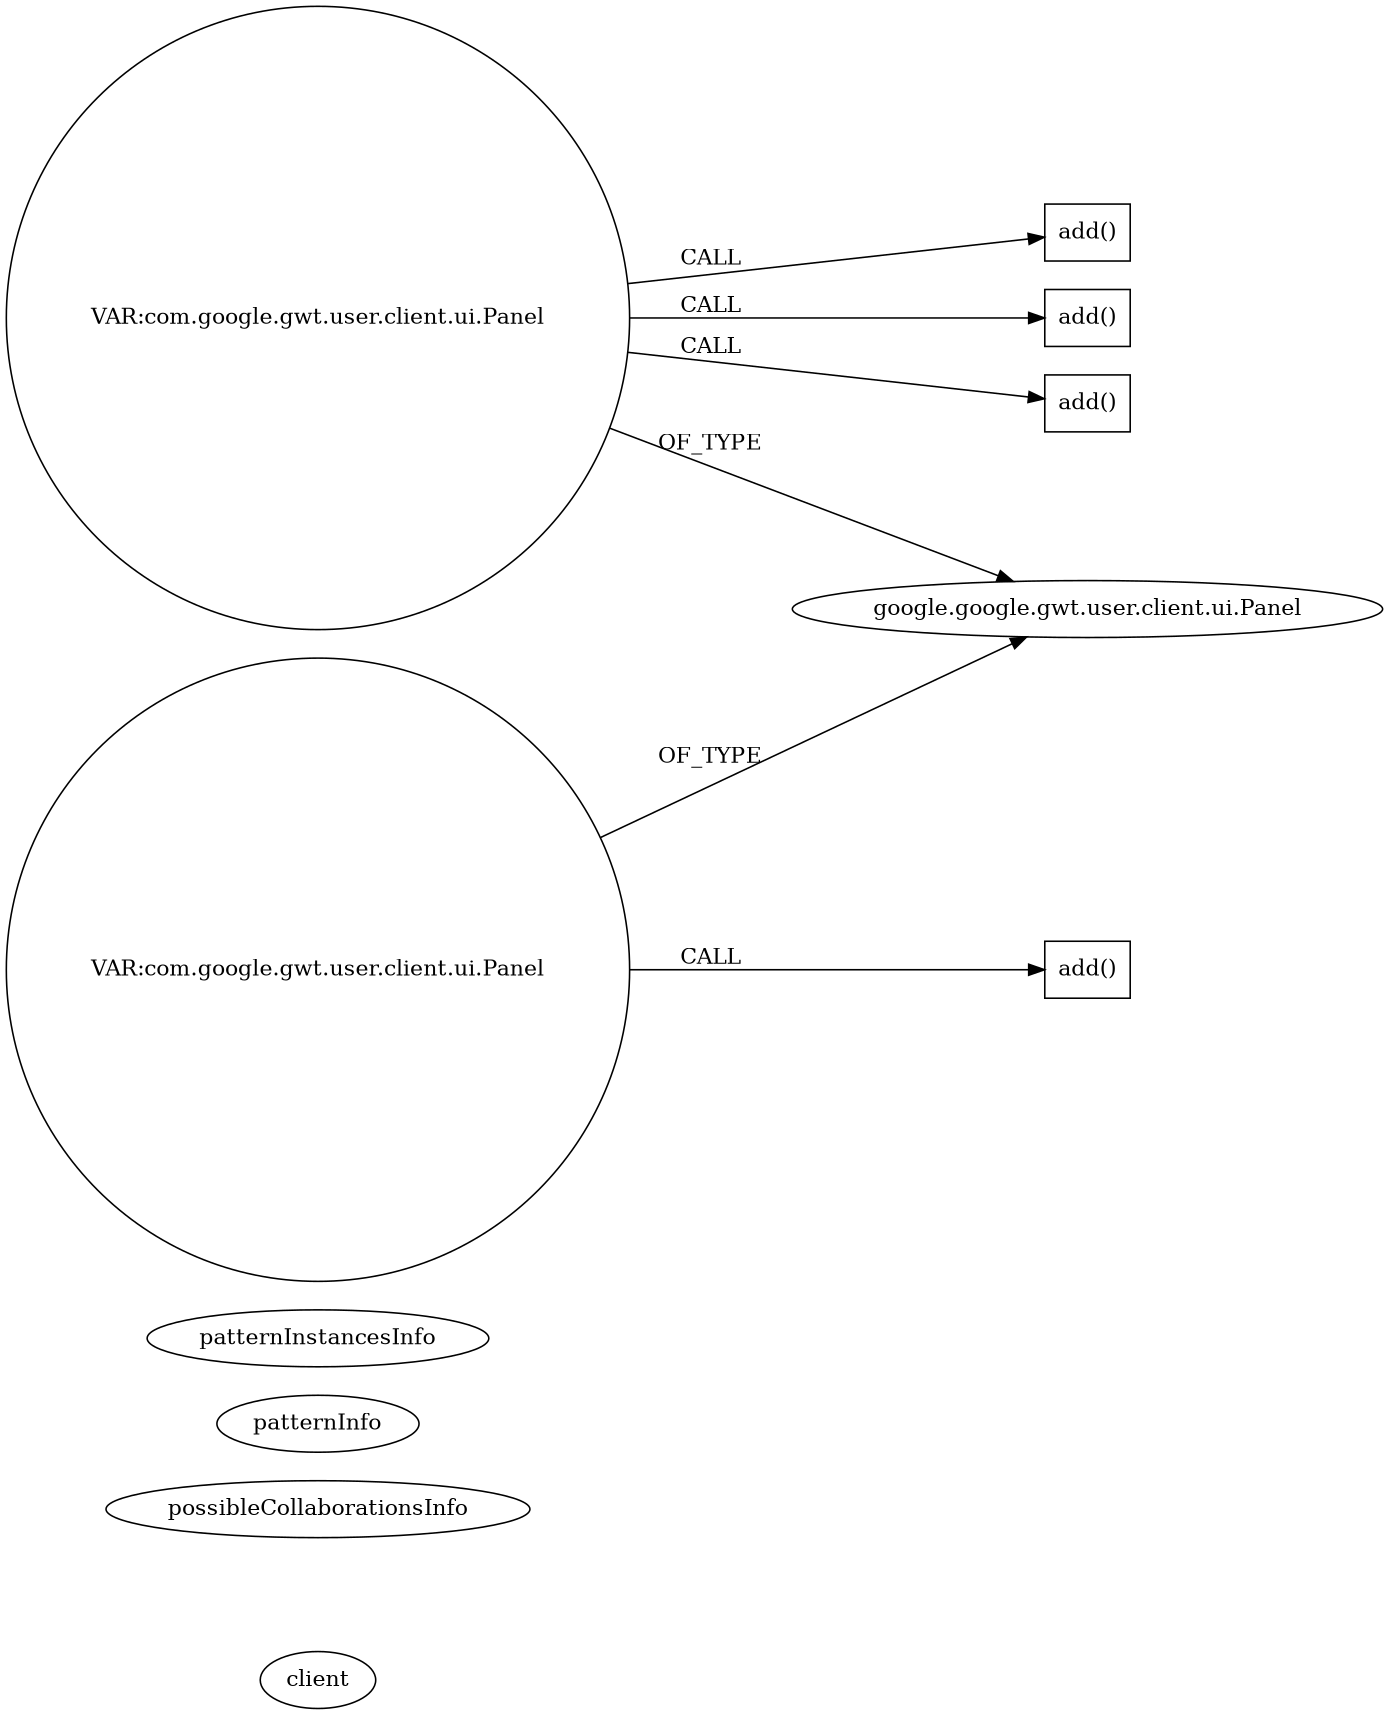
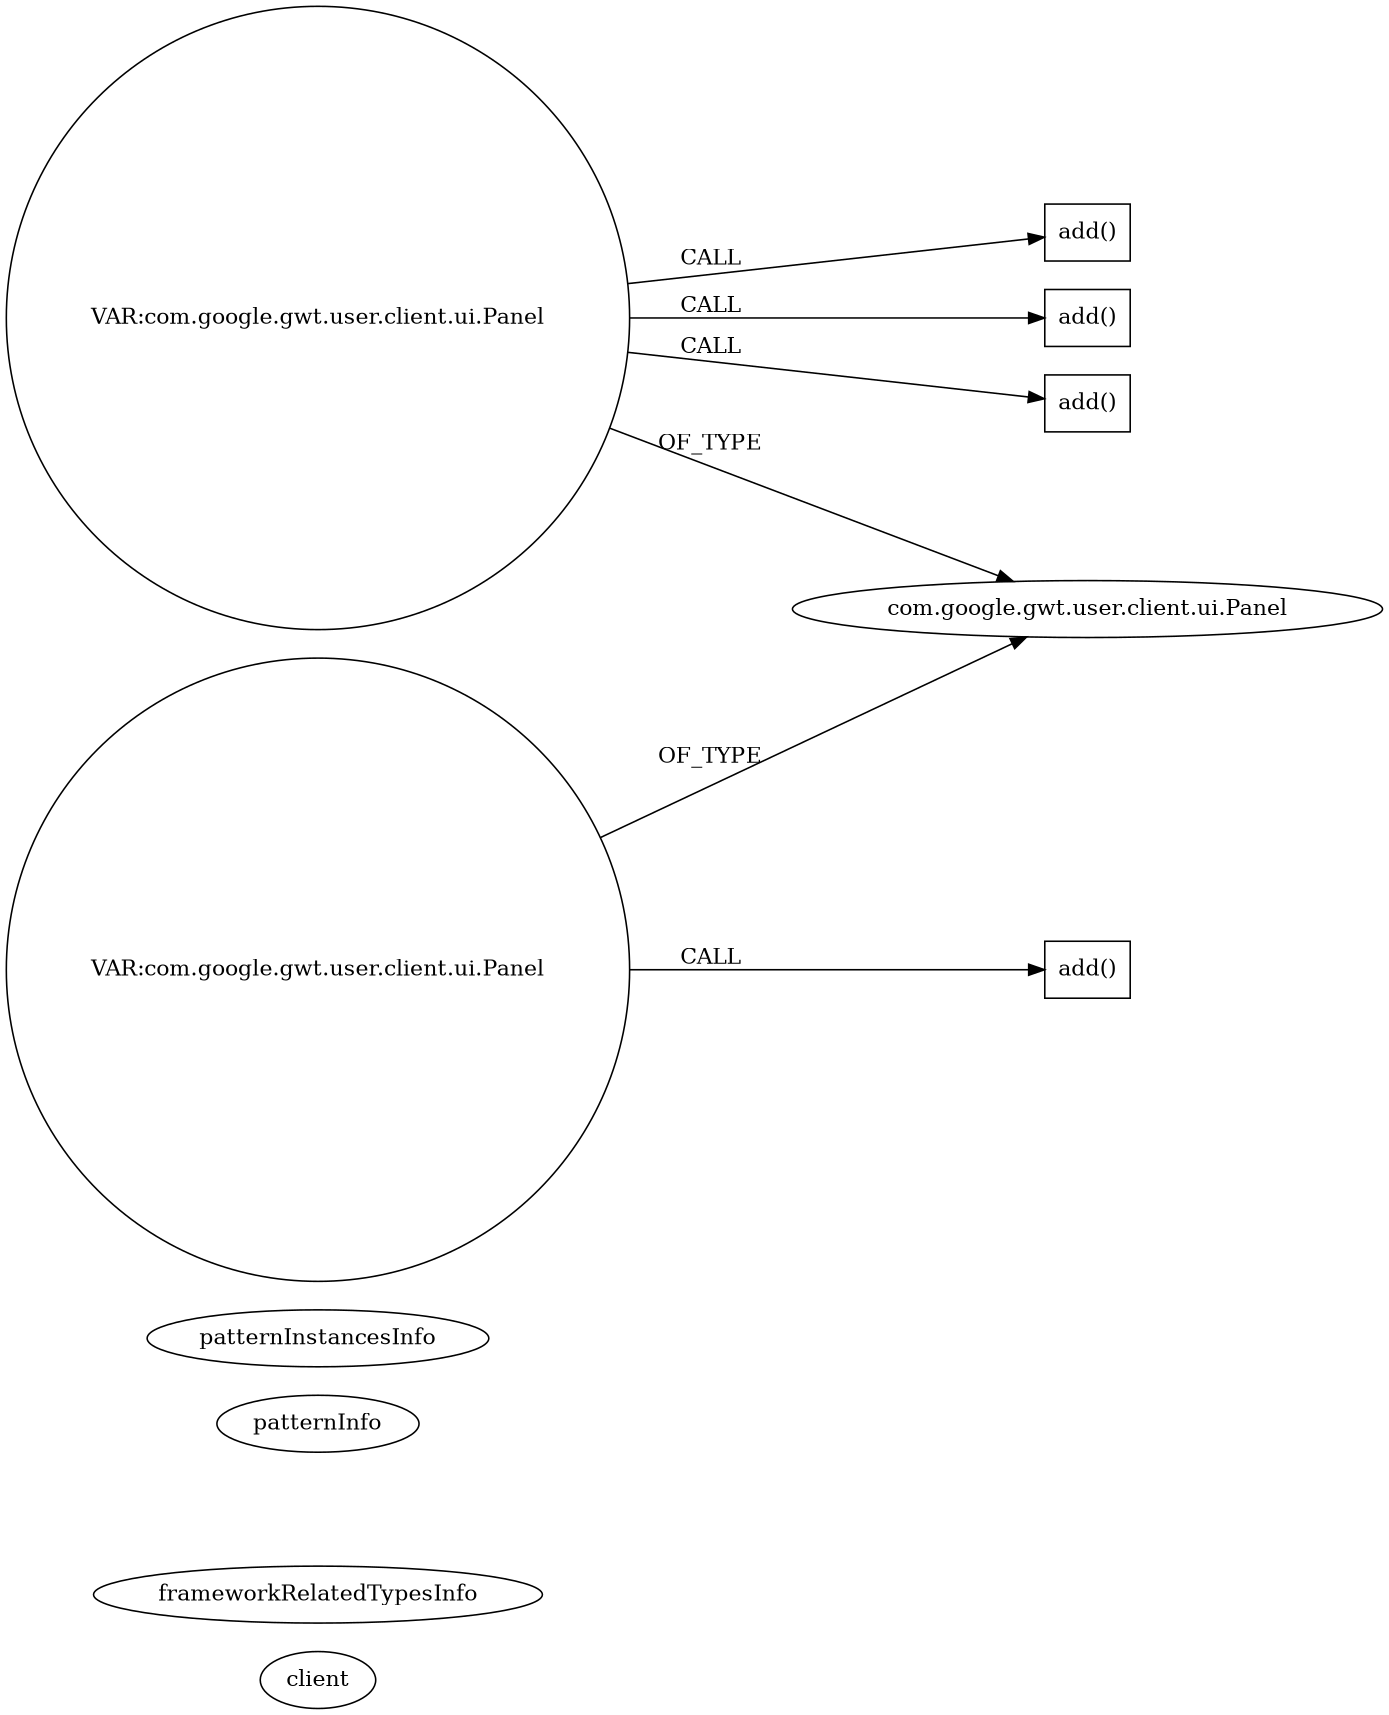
node "google.google.gwt.user.client.ui.Panel": label "google.google.gwt.user.client.ui.Panel" -> "com.google.gwt.user.client.ui.Panel"
node "possibleCollaborationsInfo": removed
node "frameworkRelatedTypesInfo": added
